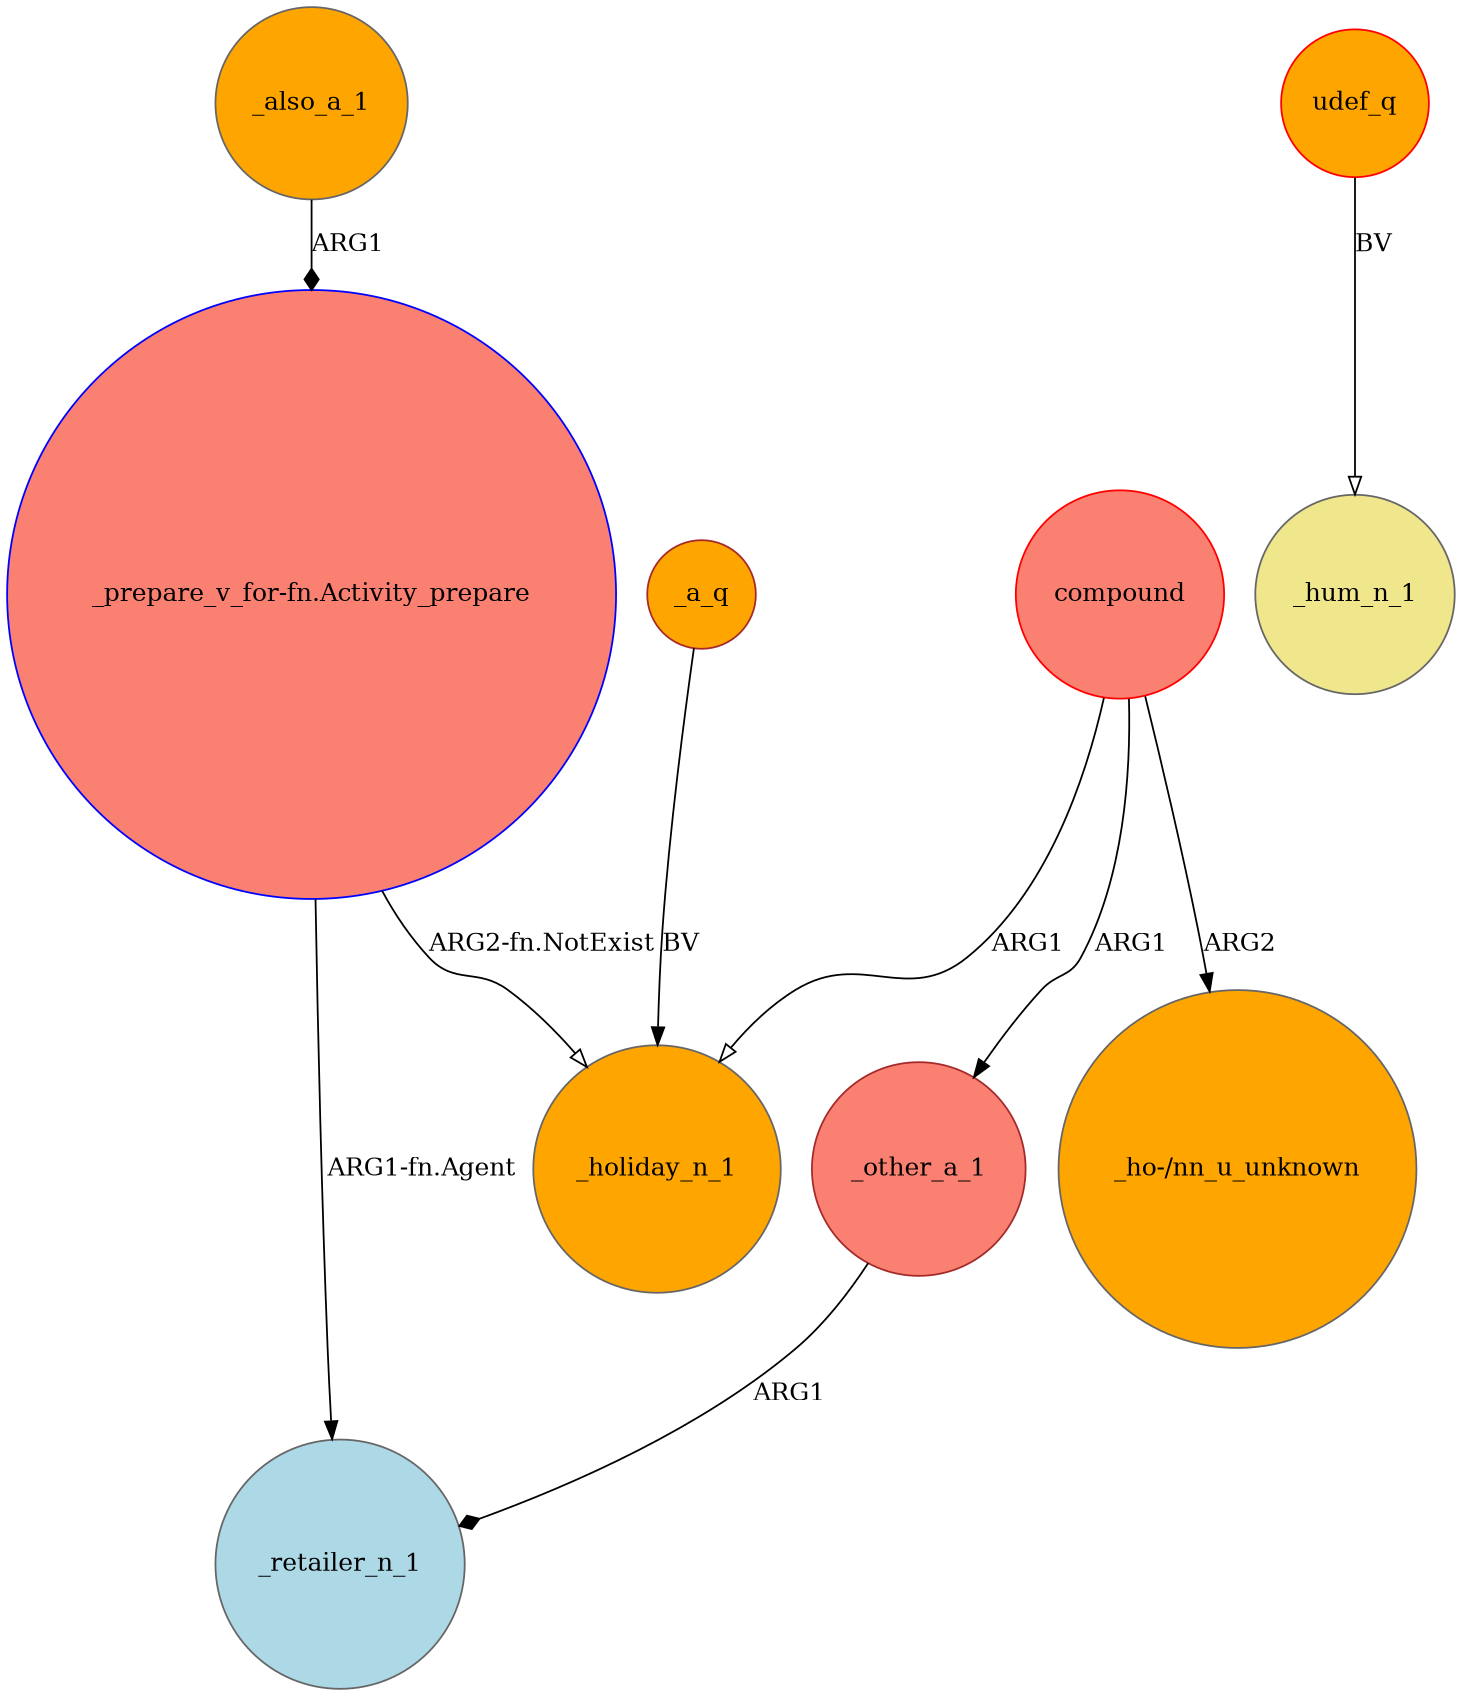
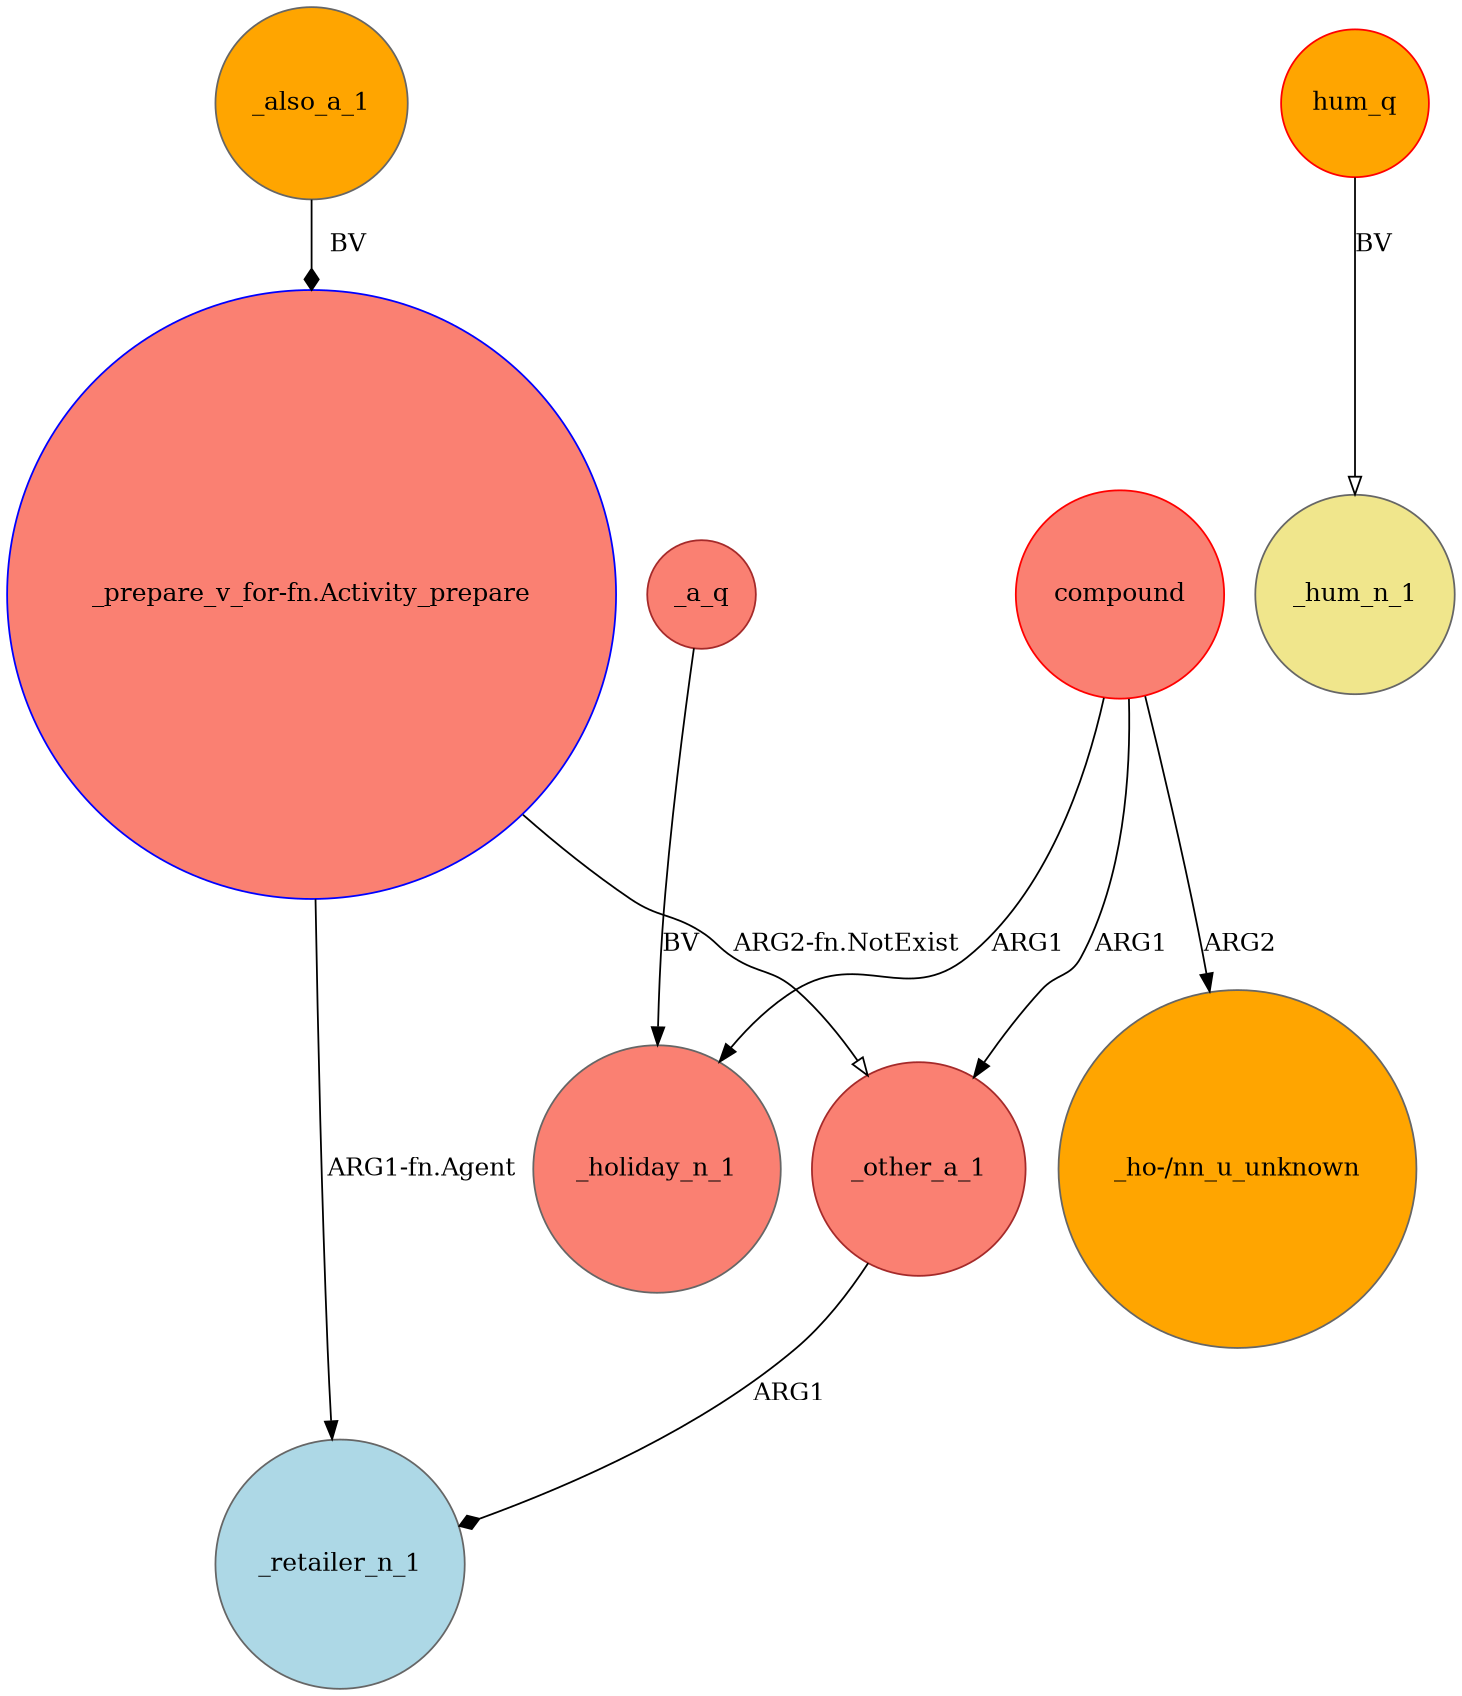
node "udef_q": label "udef_q" -> "hum_q"
edge "_also_a_1" -> "_prepare_v_for-fn.Activity_prepare": label "ARG1" -> "BV"
node "_a_q": fillcolor orange -> salmon
edge "compound" -> "_holiday_n_1": arrowhead onormal -> normal
edge "_prepare_v_for-fn.Activity_prepare" -> "_holiday_n_1": now "_prepare_v_for-fn.Activity_prepare" -> "_other_a_1"
node "_holiday_n_1": fillcolor orange -> salmon
